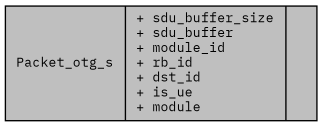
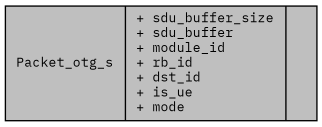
node "Packet_otg_s": text "+ module" -> "+ mode"
